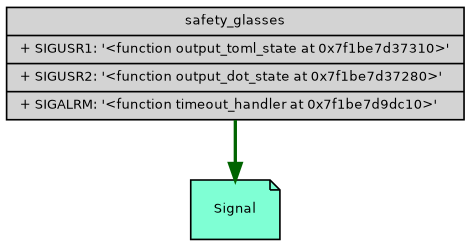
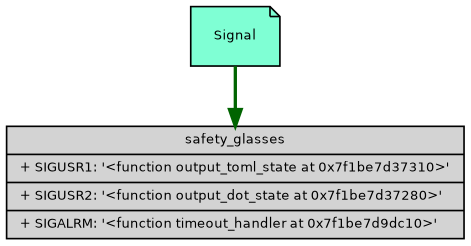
edge "safety_glasses" -> "Signal": reversed
